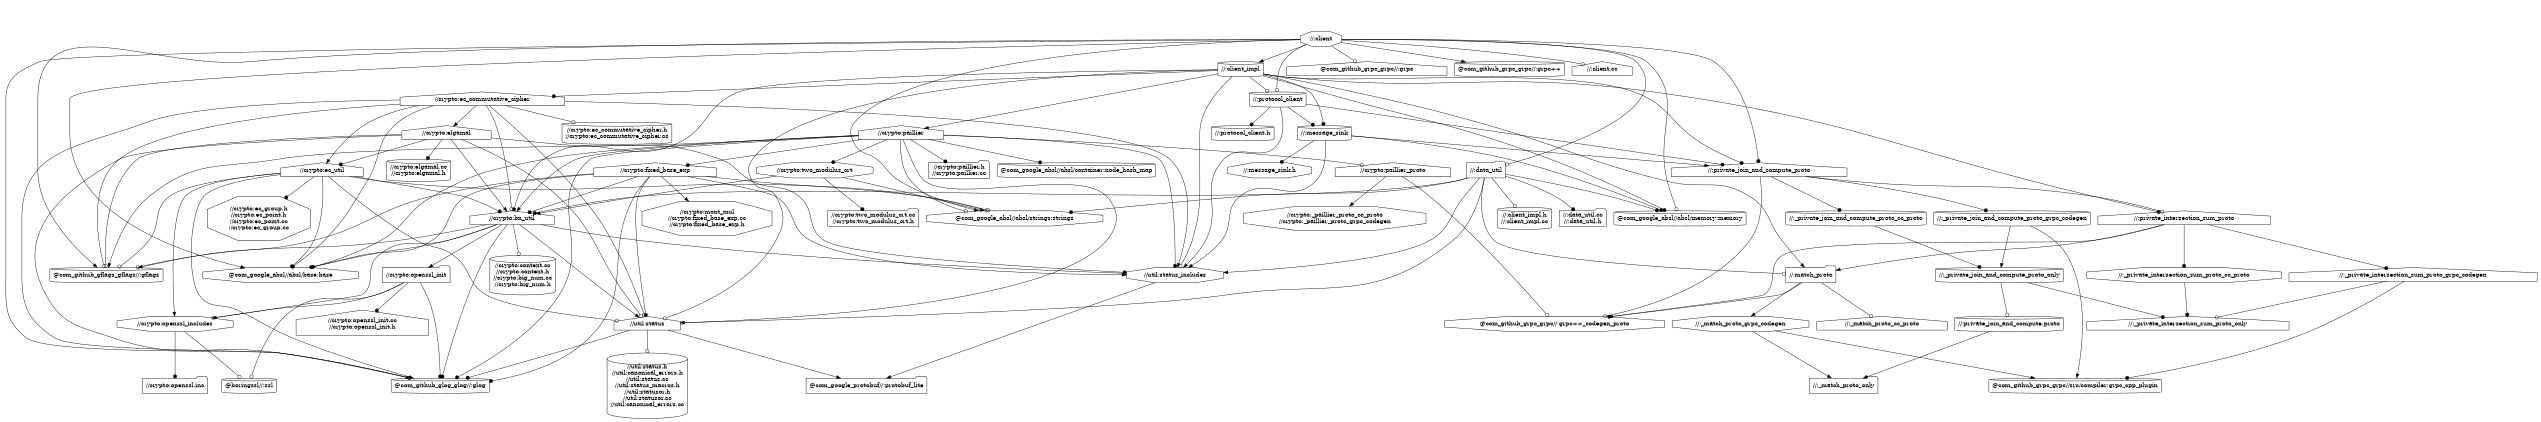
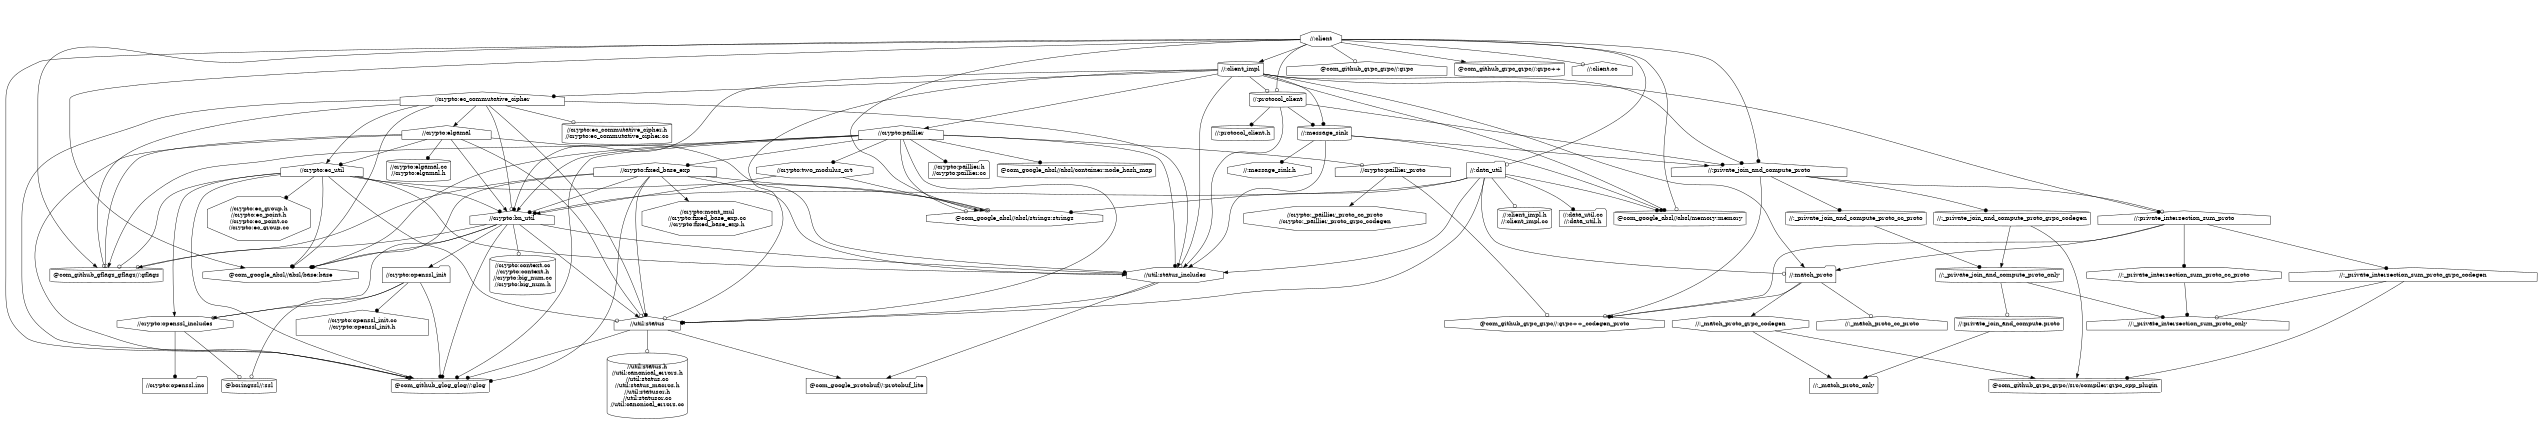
node "//crypto:two_modulus_crt.cc //crypto:two_modulus_crt.h": removed
edge "//crypto:ec_util" -> "//util:status_includes": added
edge "//util:status_includes" -> "//util:status": added
